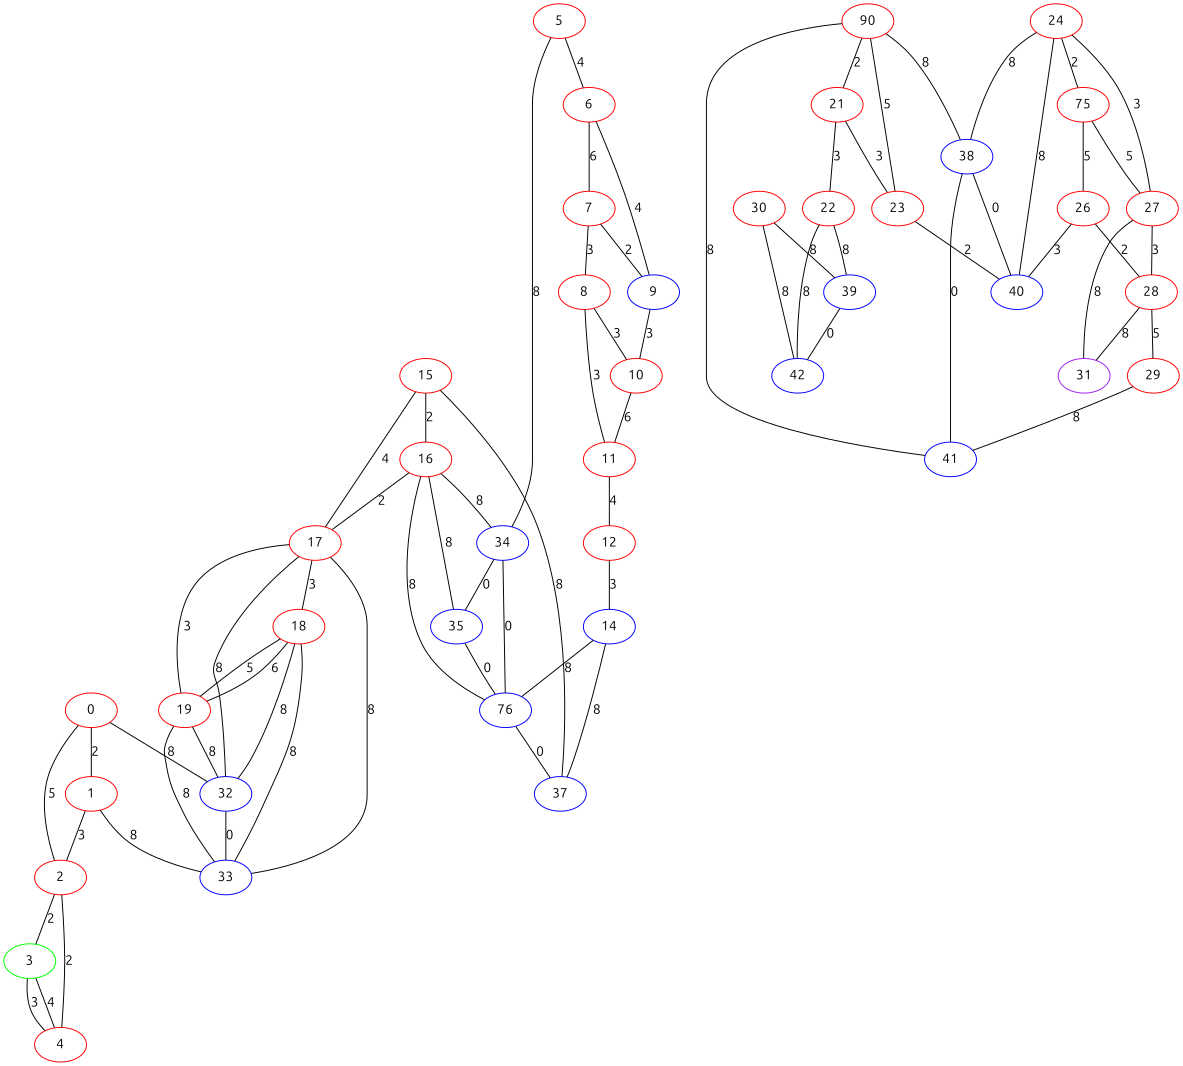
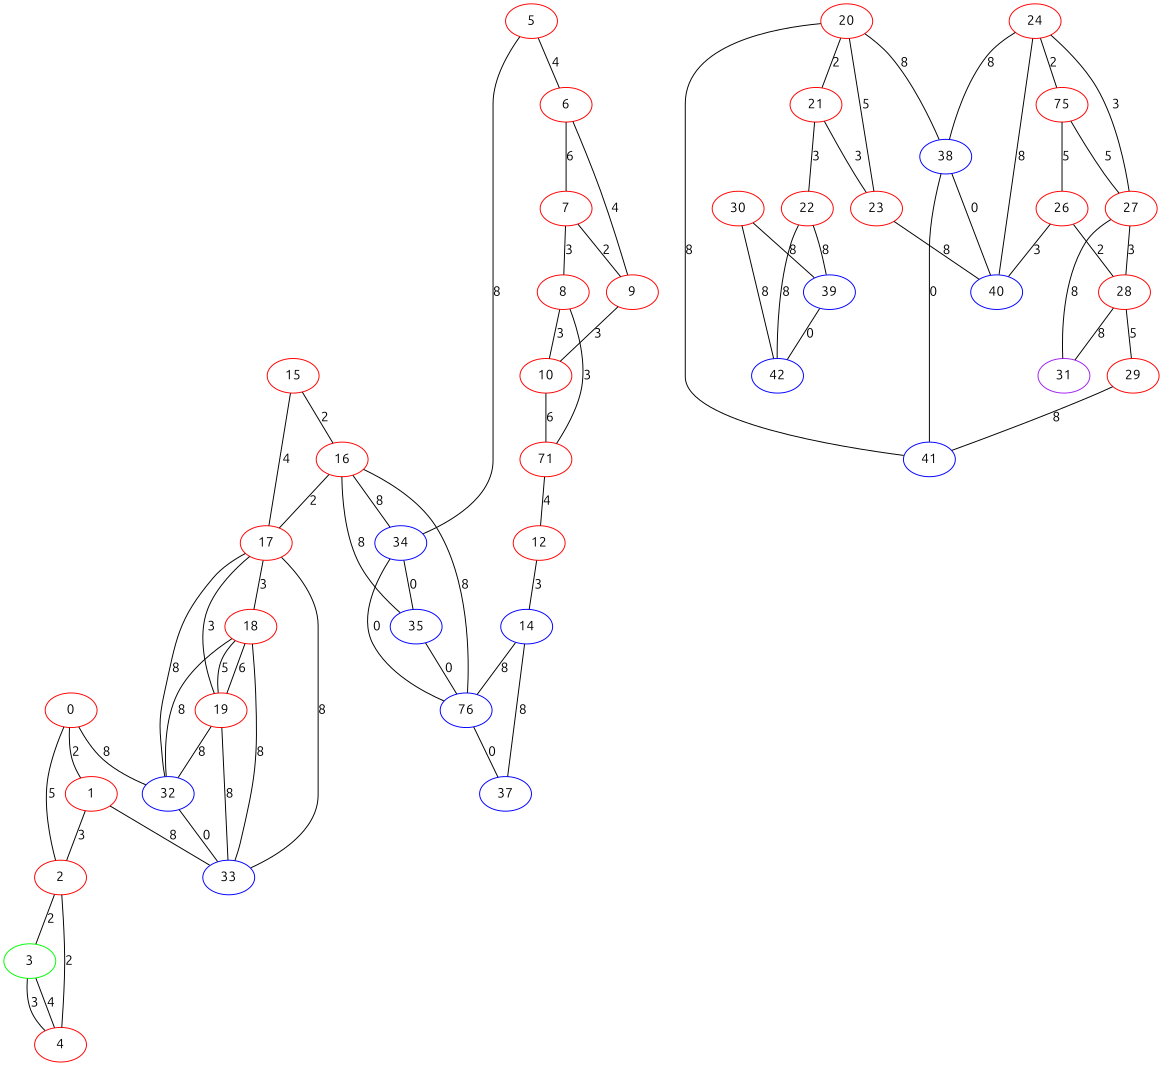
node "90": label "90" -> "20"
edge "23" -- "40": label "2" -> "8"
node "9": color blue -> red
node "11": label "11" -> "71"
edge "15" -- "37": removed, label "8"
